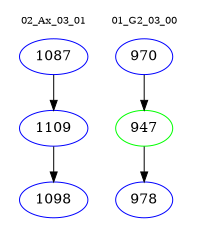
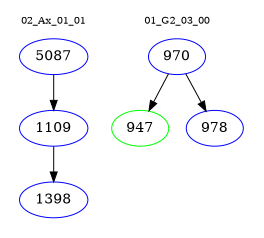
cluster "02_Ax_03_01": label "02_Ax_03_01" -> "02_Ax_01_01"
node "1087": label "1087" -> "5087"
edge "947" -> "978": now "970" -> "978"
node "1098": label "1098" -> "1398"
